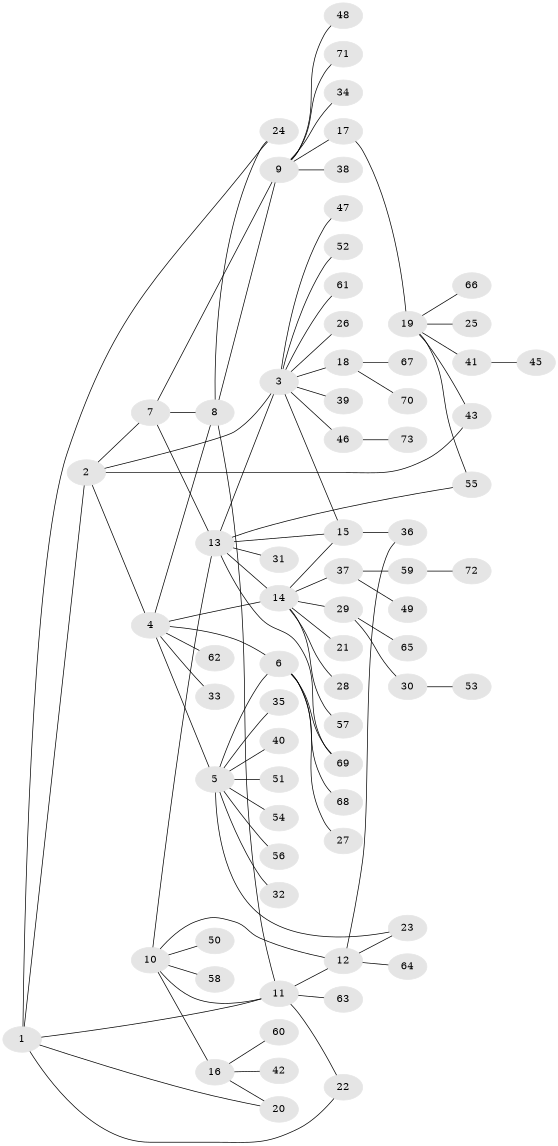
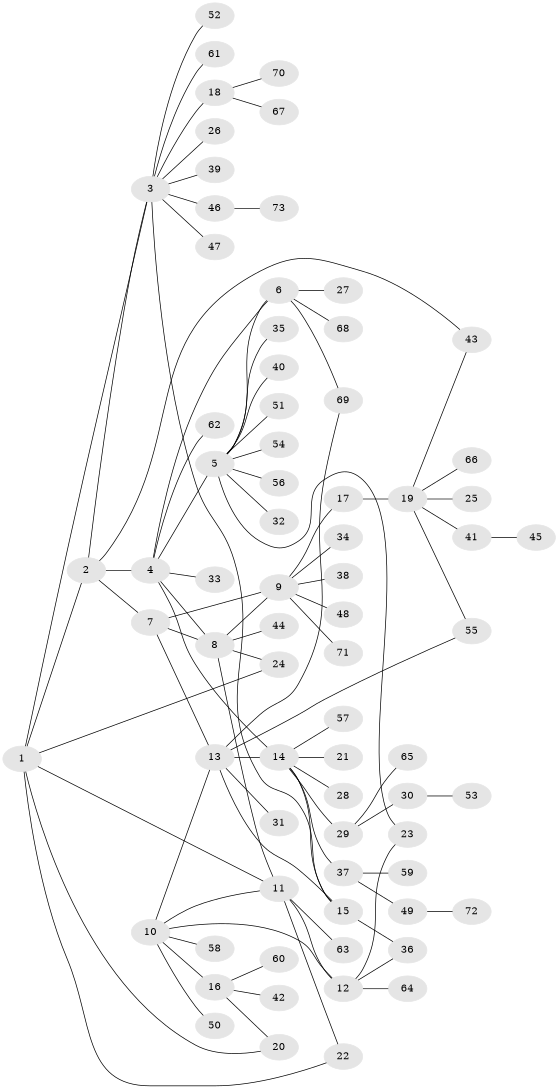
edge "3" -- "13": now "3" -- "1"
edge "59" -- "72": now "49" -- "72"
node "44": added
